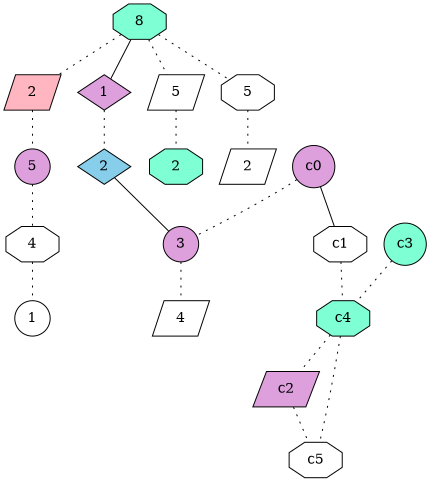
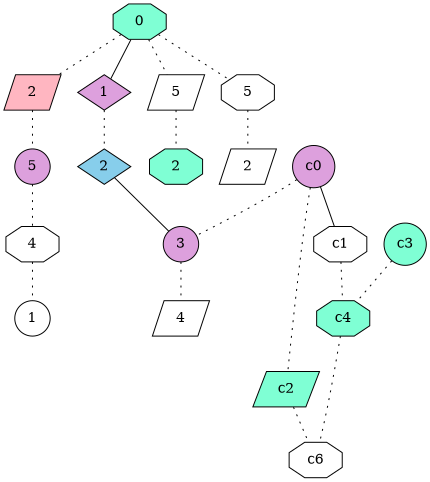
node "8": label "8" -> "0"
edge "c4" -- "c2": now "c0" -- "c2"
node "c2": fillcolor plum -> aquamarine
node "c5": label "c5" -> "c6"
